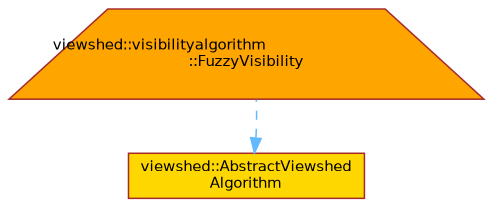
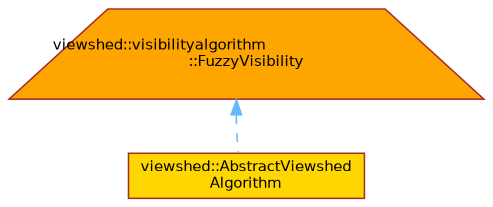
edge "viewshed::visibilityalgorithm ::FuzzyVisibility" -> "viewshed::AbstractViewshed Algorithm": reversed
